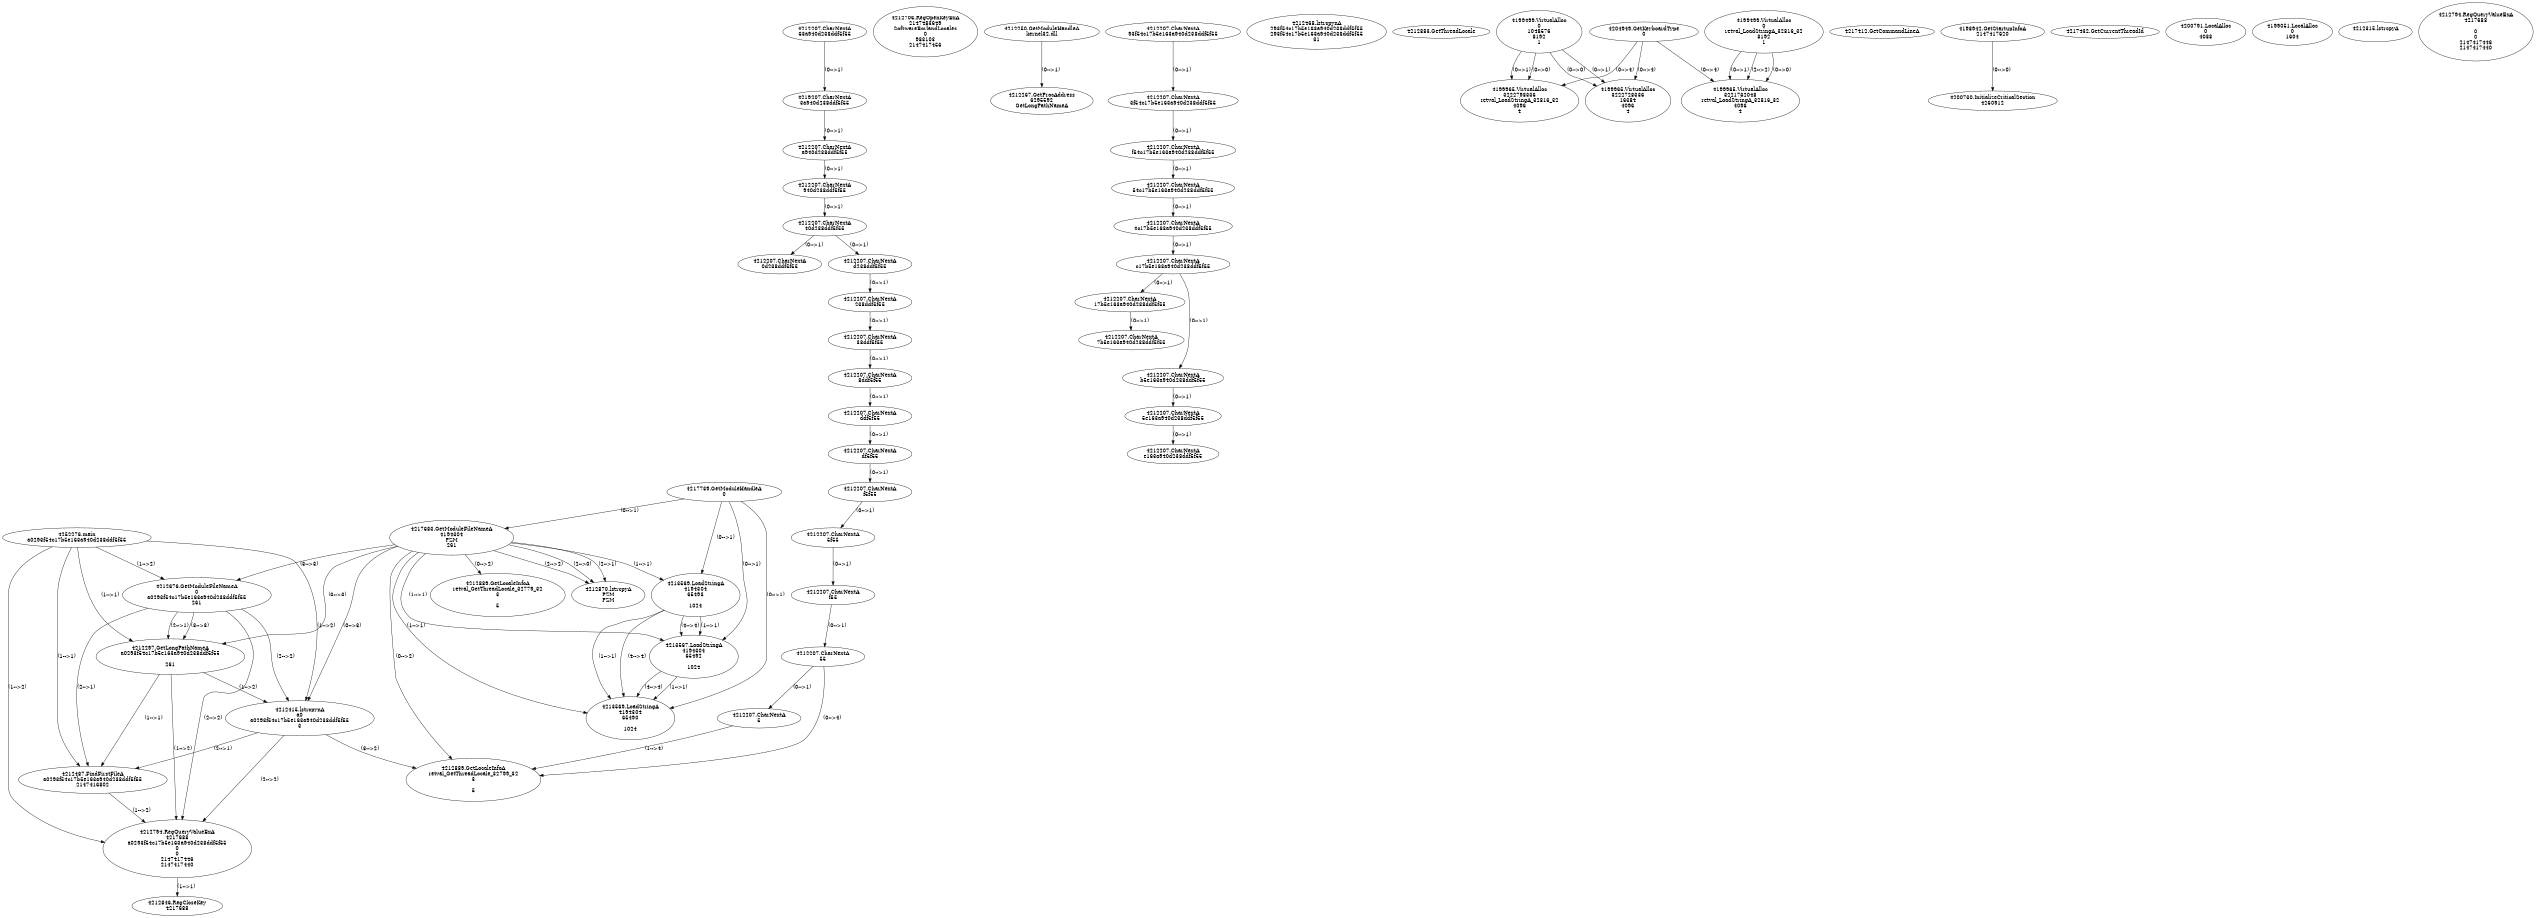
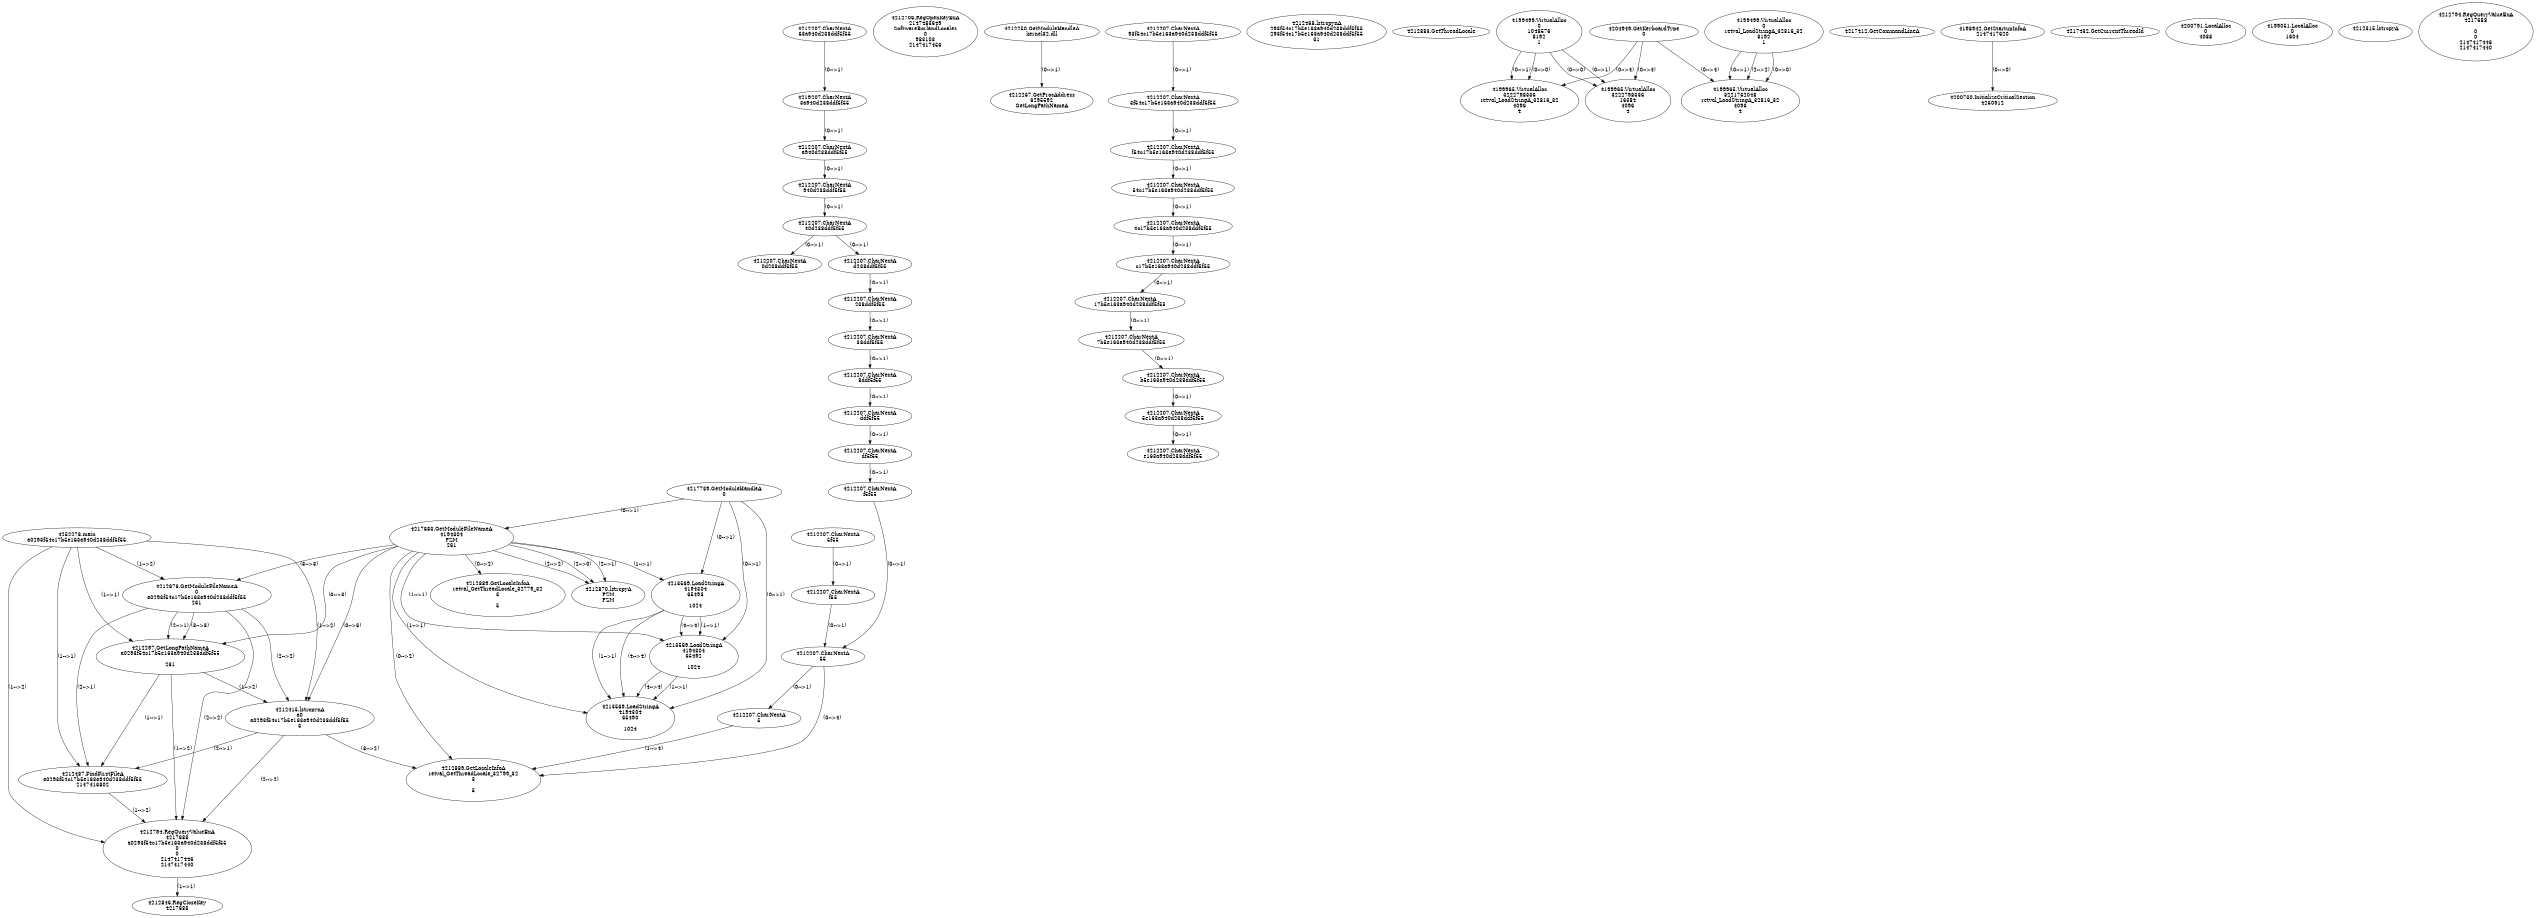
node "4199965.VirtualAlloc 3222728336 16384 4096 4": label "4199965.VirtualAlloc 3222728336 16384 4096 4" -> "4199965.VirtualAlloc 3222798336 16384 4096 4"
edge "4212207.CharNextA c17b5e163a940d238ddf5f55" -> "4212207.CharNextA b5e163a940d238ddf5f55": now "4212207.CharNextA 7b5e163a940d238ddf5f55" -> "4212207.CharNextA b5e163a940d238ddf5f55"
edge "4212207.CharNextA f5f55" -> "4212207.CharNextA 5f55": now "4212207.CharNextA f5f55" -> "4212207.CharNextA 55"
node "4213567.LoadStringA 4194304 65492 1024": label "4213567.LoadStringA 4194304 65492 1024" -> "4213569.LoadStringA 4194304 65492 1024"
